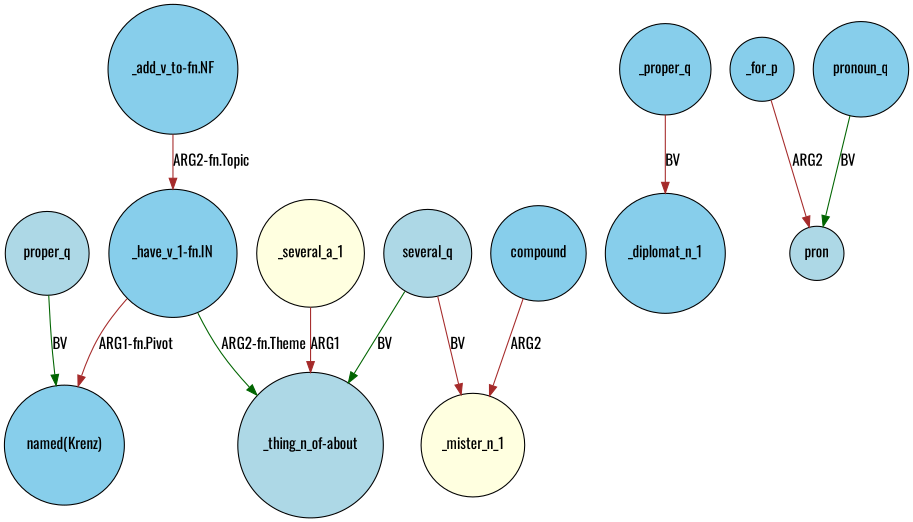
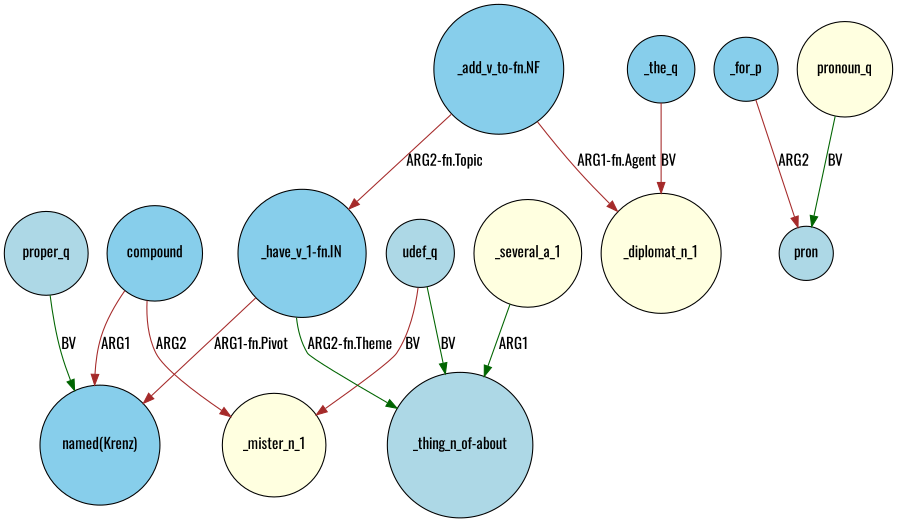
node "_proper_q": label "_proper_q" -> "_the_q"
node "pronoun_q": fillcolor skyblue -> lightyellow
edge "_add_v_to-fn.NF" -> "_diplomat_n_1": added, label "ARG1-fn.Agent"
node "several_q": label "several_q" -> "udef_q"
node "_diplomat_n_1": fillcolor skyblue -> lightyellow
edge "compound" -> "named(Krenz)": added, label "ARG1"
edge "_several_a_1" -> "_thing_n_of-about": color brown -> darkgreen
